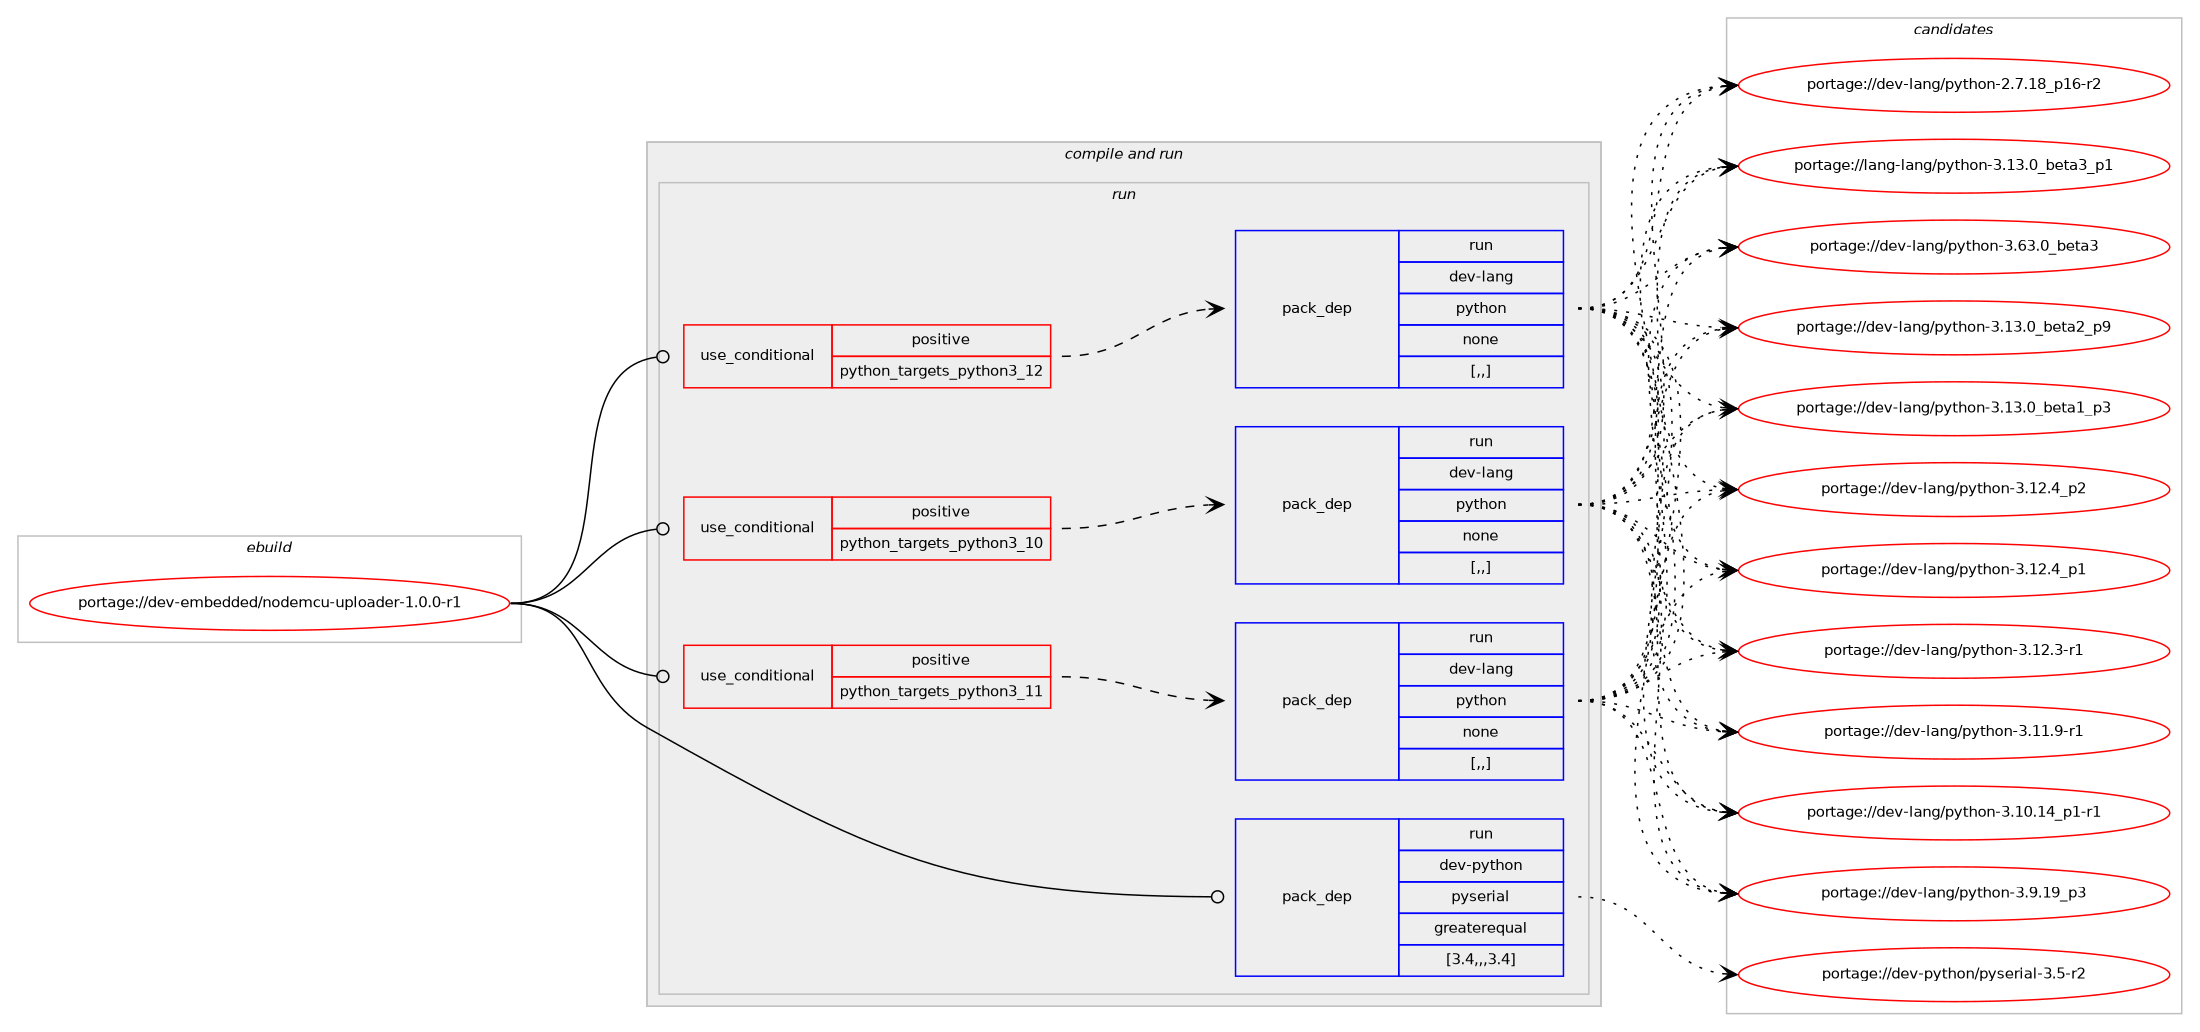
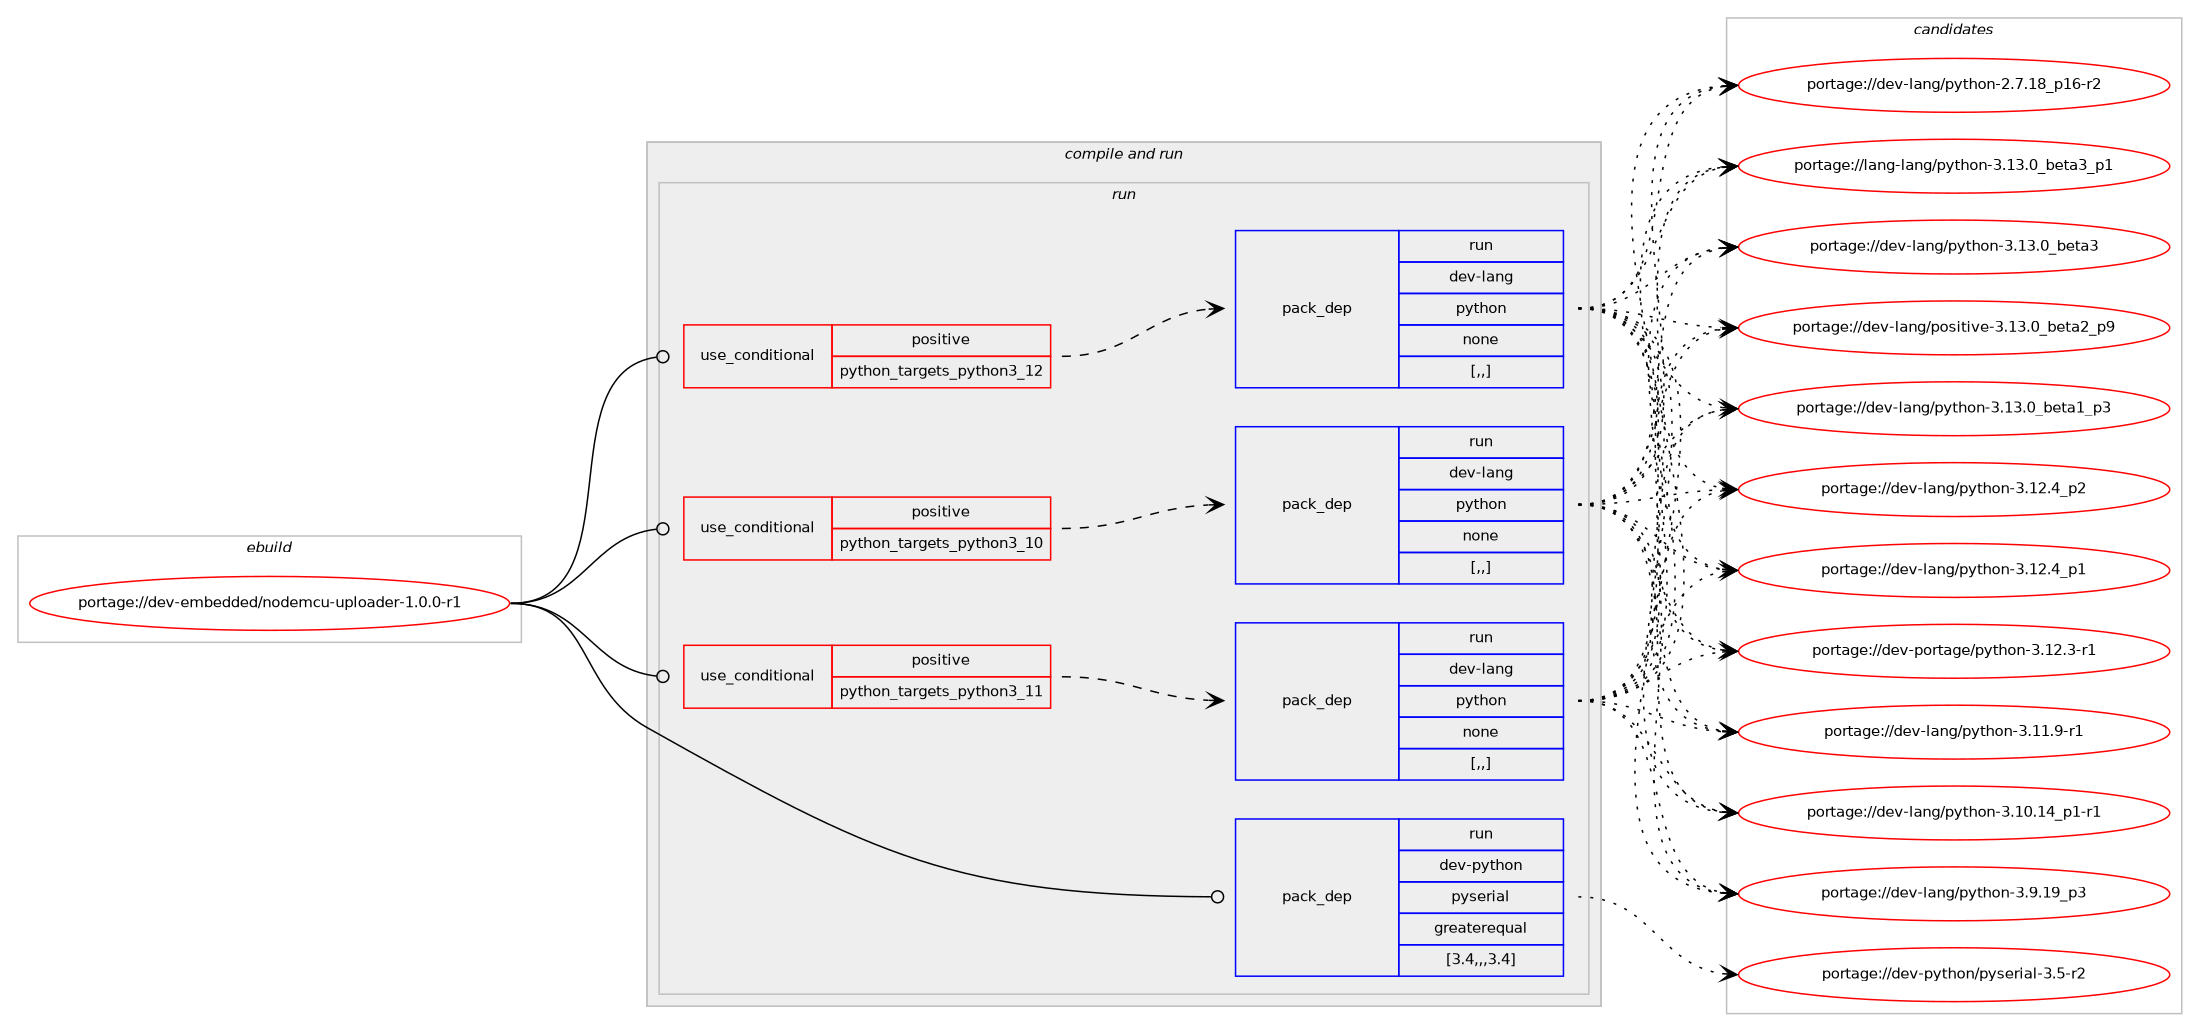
node "portage://dev-lang/python-3.63.0_beta3": label "portage://dev-lang/python-3.63.0_beta3" -> "portage://dev-lang/python-3.13.0_beta3"
node "portage://dev-lang/python-3.13.0_beta2_p9": label "portage://dev-lang/python-3.13.0_beta2_p9" -> "portage://dev-lang/positive-3.13.0_beta2_p9"
node "portage://dev-lang/python-3.12.3-r1": label "portage://dev-lang/python-3.12.3-r1" -> "portage://dev-portage/python-3.12.3-r1"
